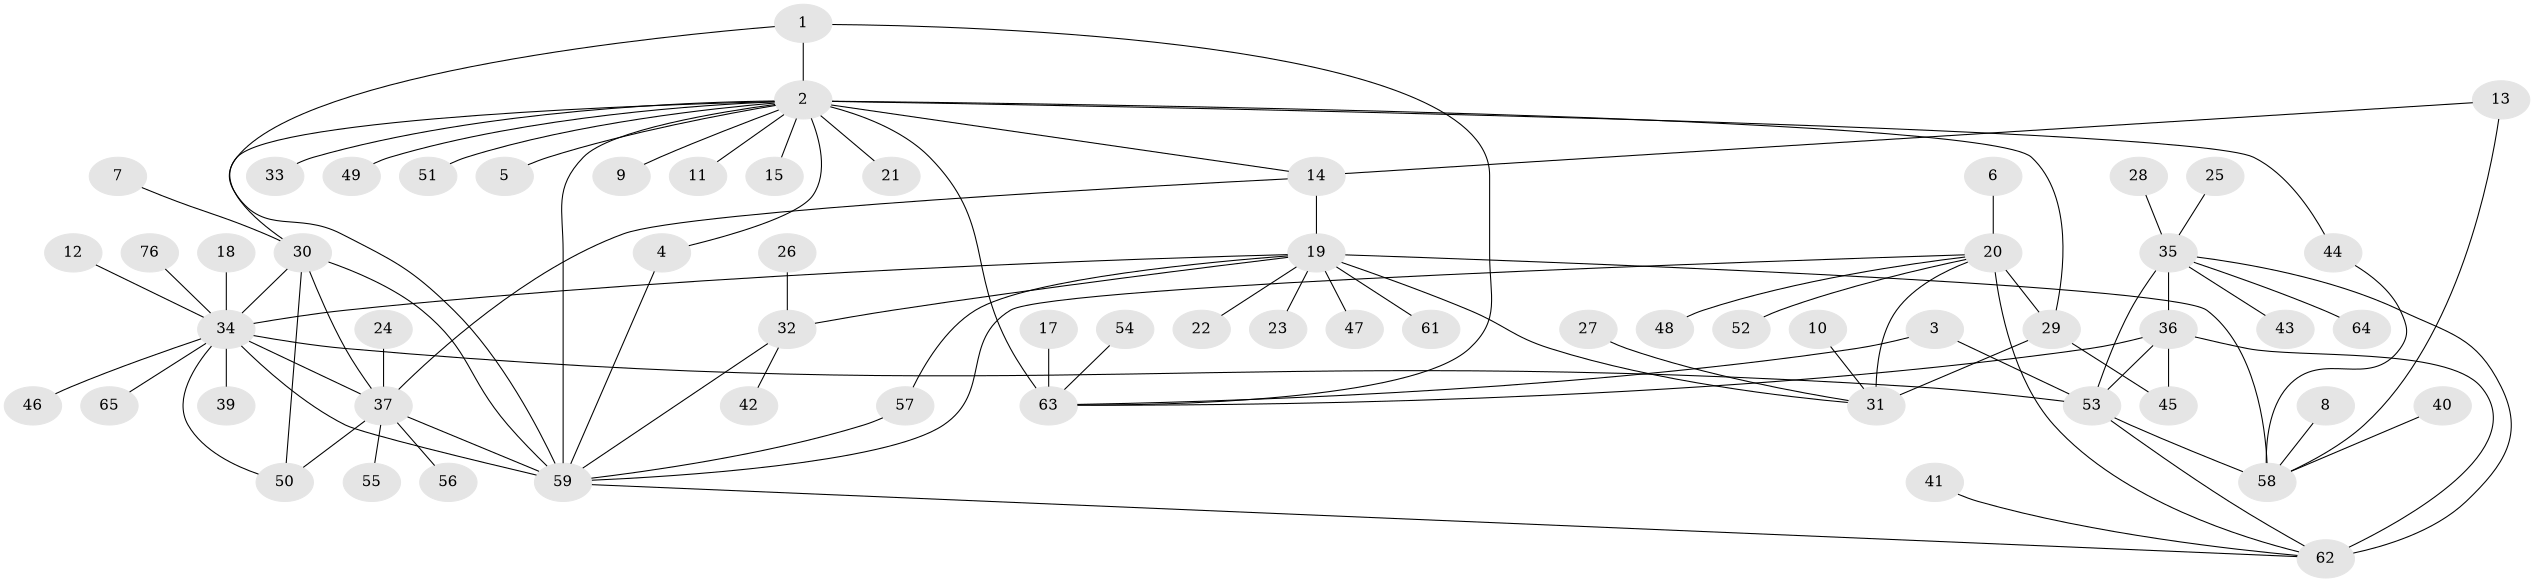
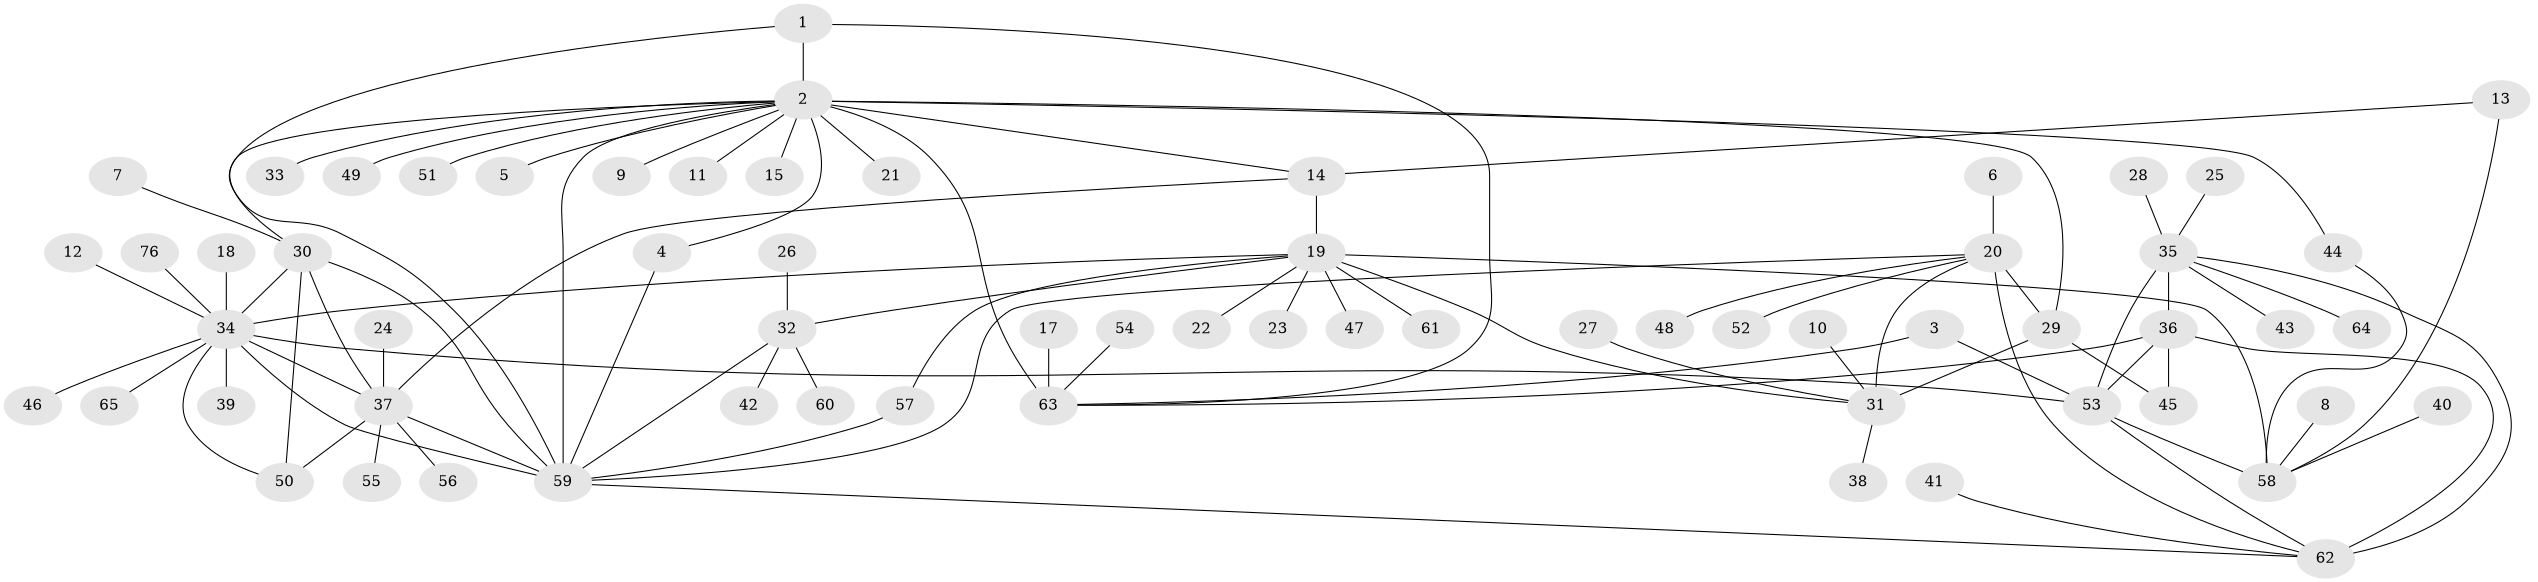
node "60": added
node "38": added
